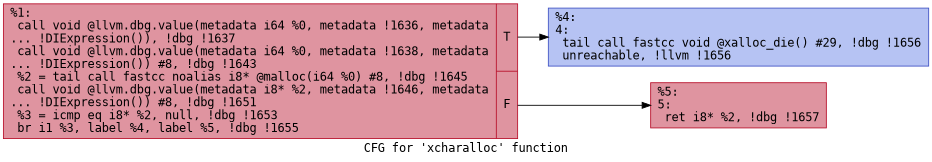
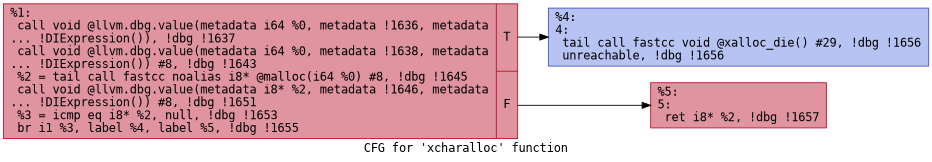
node "%4:": text "unreachable, !llvm !1656" -> "unreachable, !dbg !1656"
